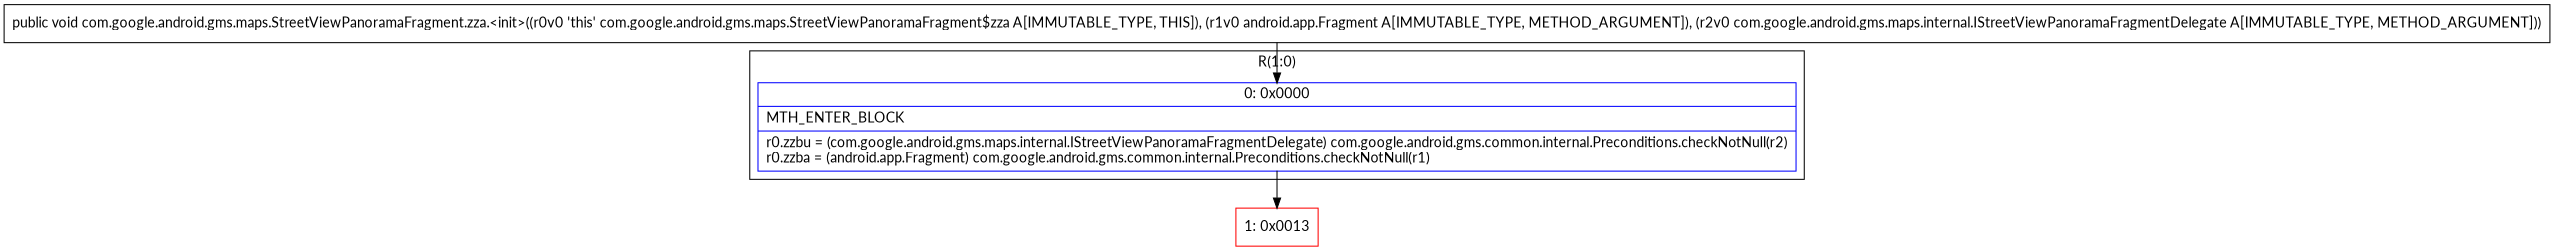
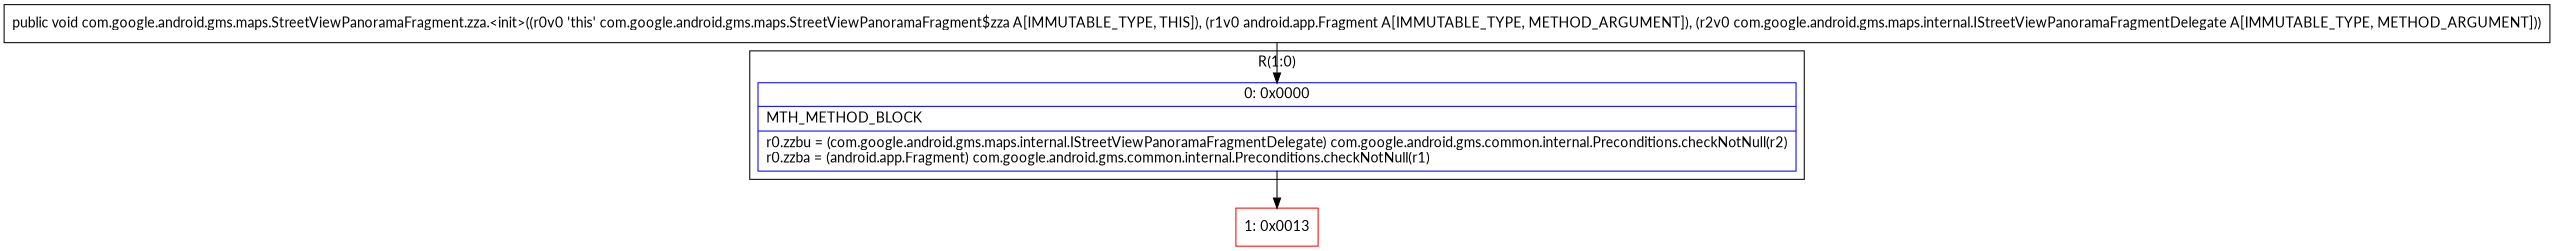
node "0: 0x0000": text "MTH_ENTER_BLOCK" -> "MTH_METHOD_BLOCK"
